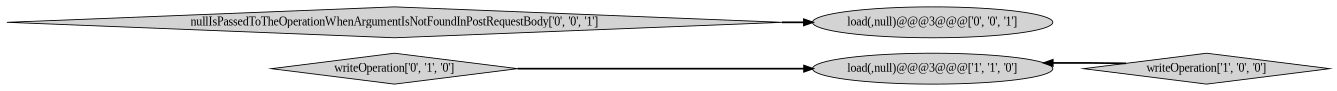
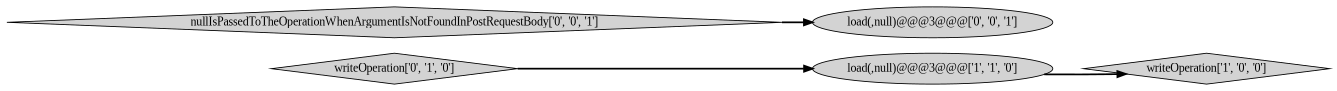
edge "writeOperation['1', '0', '0']" -> "load(,null)@@@3@@@['1', '1', '0']": reversed
